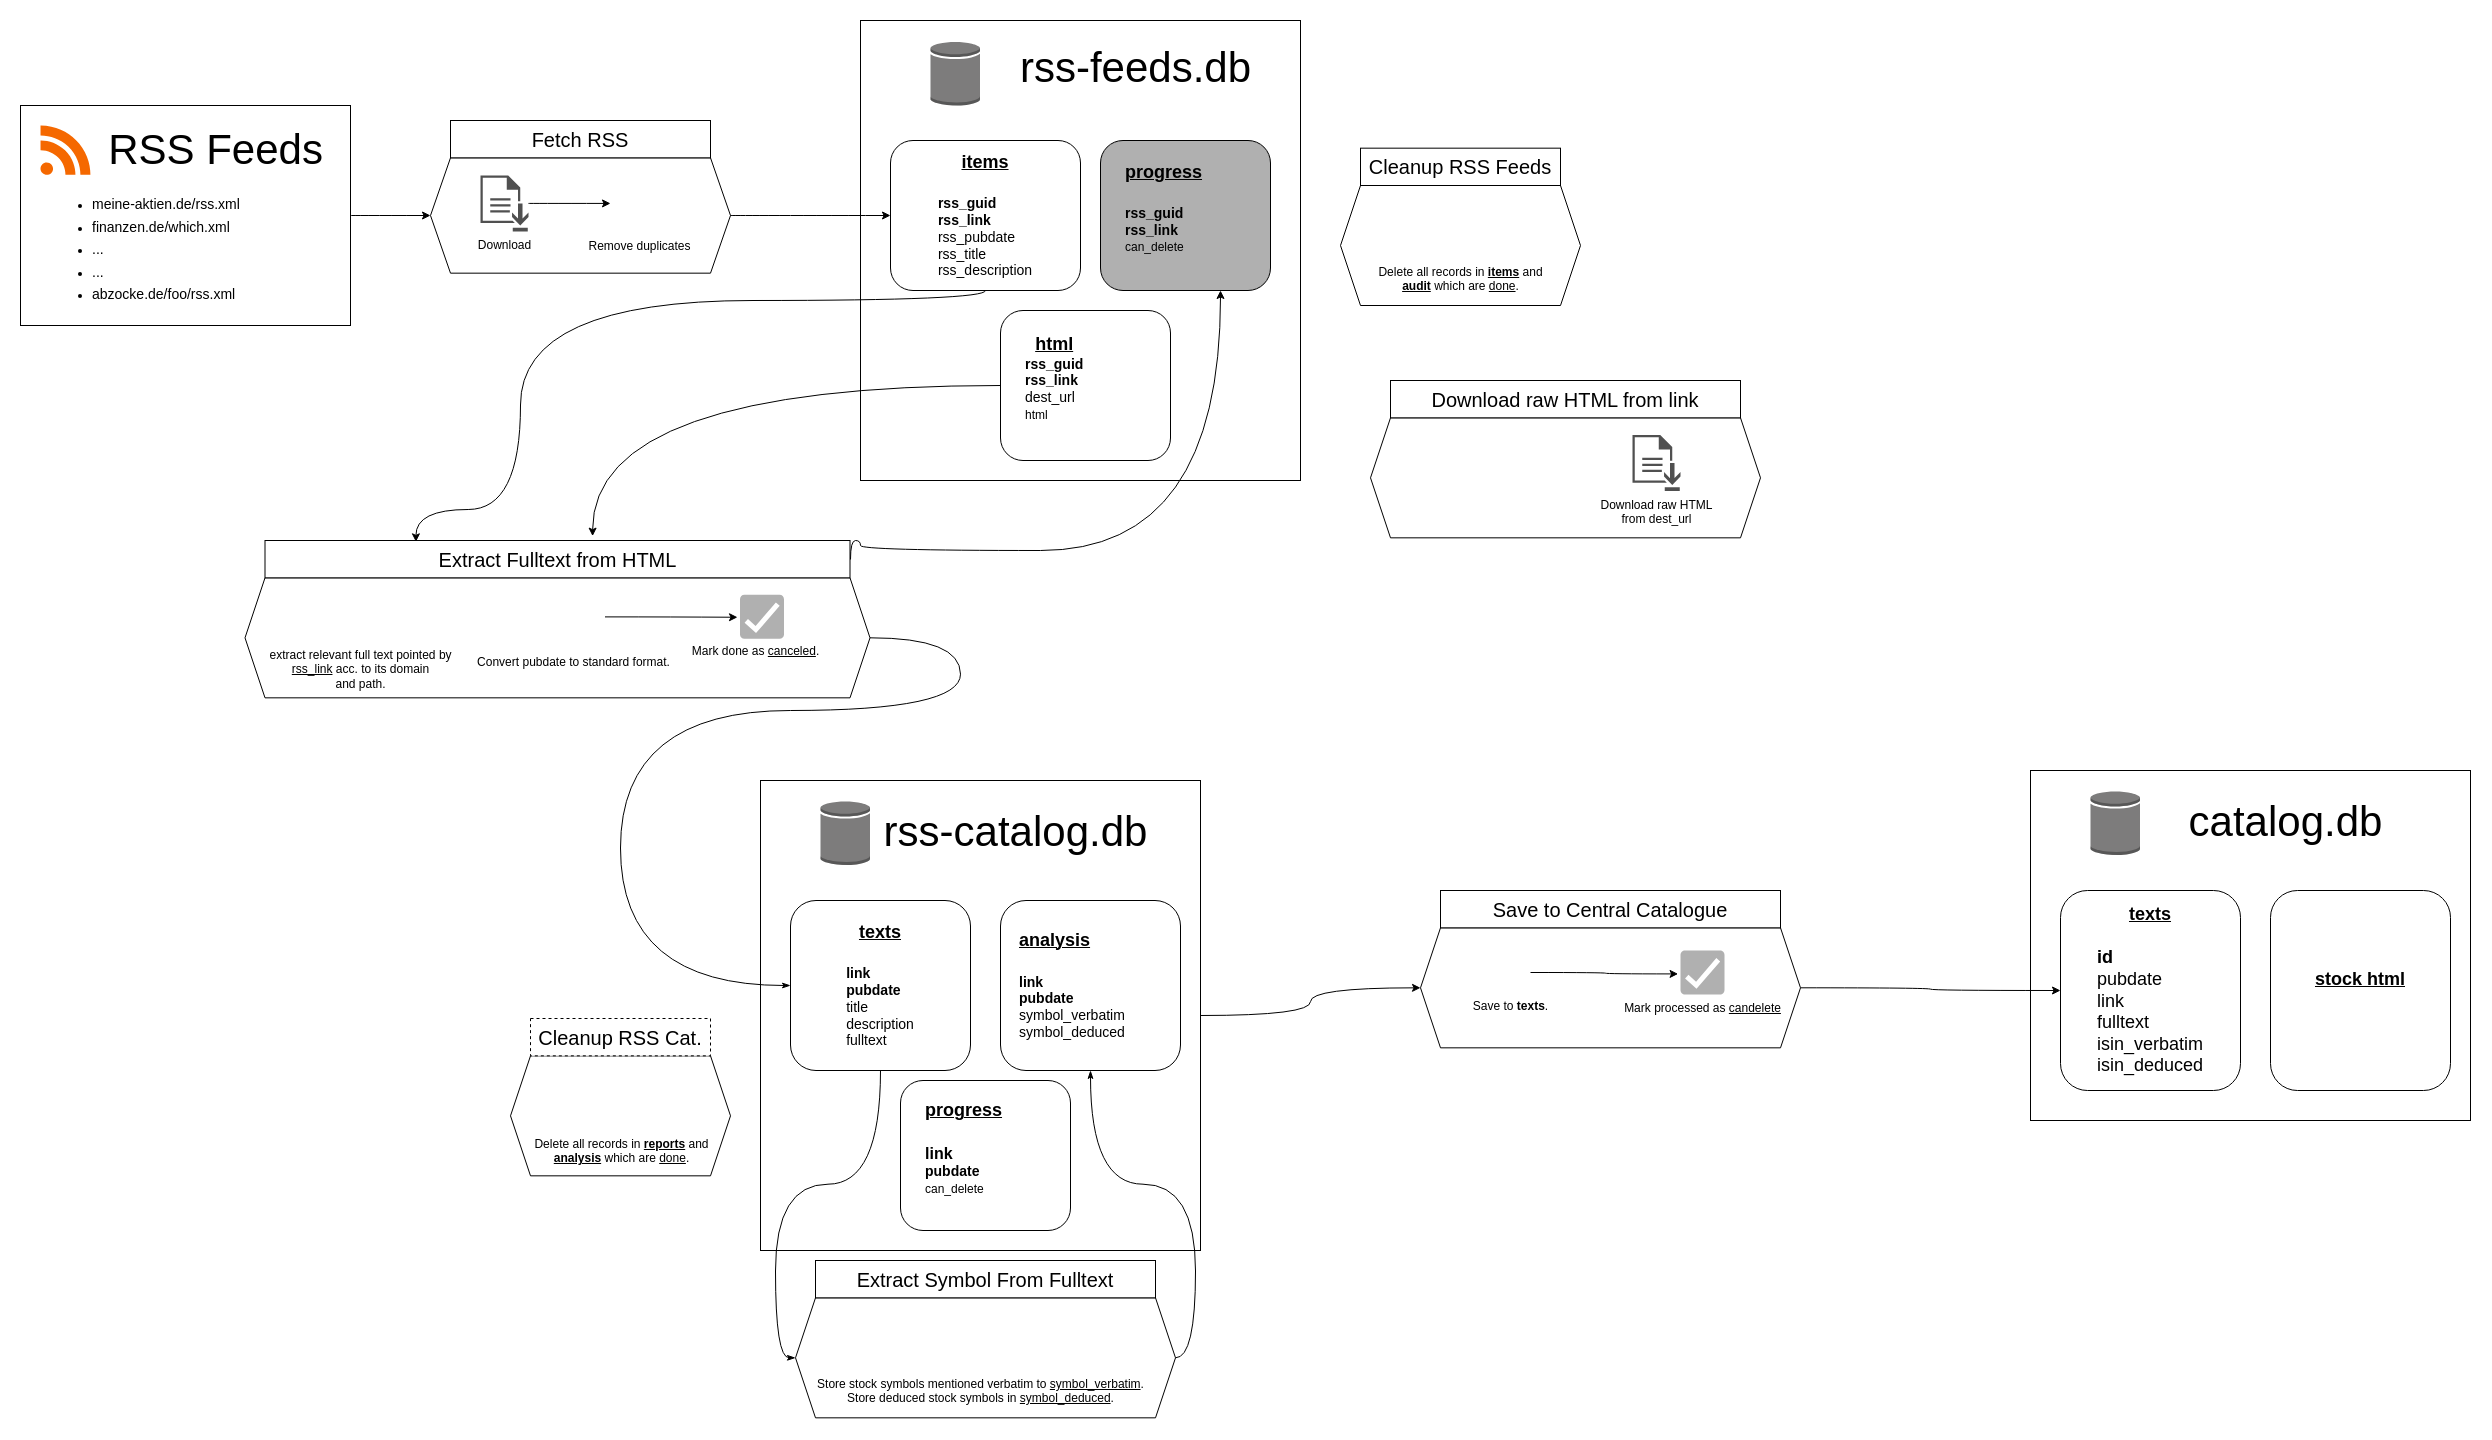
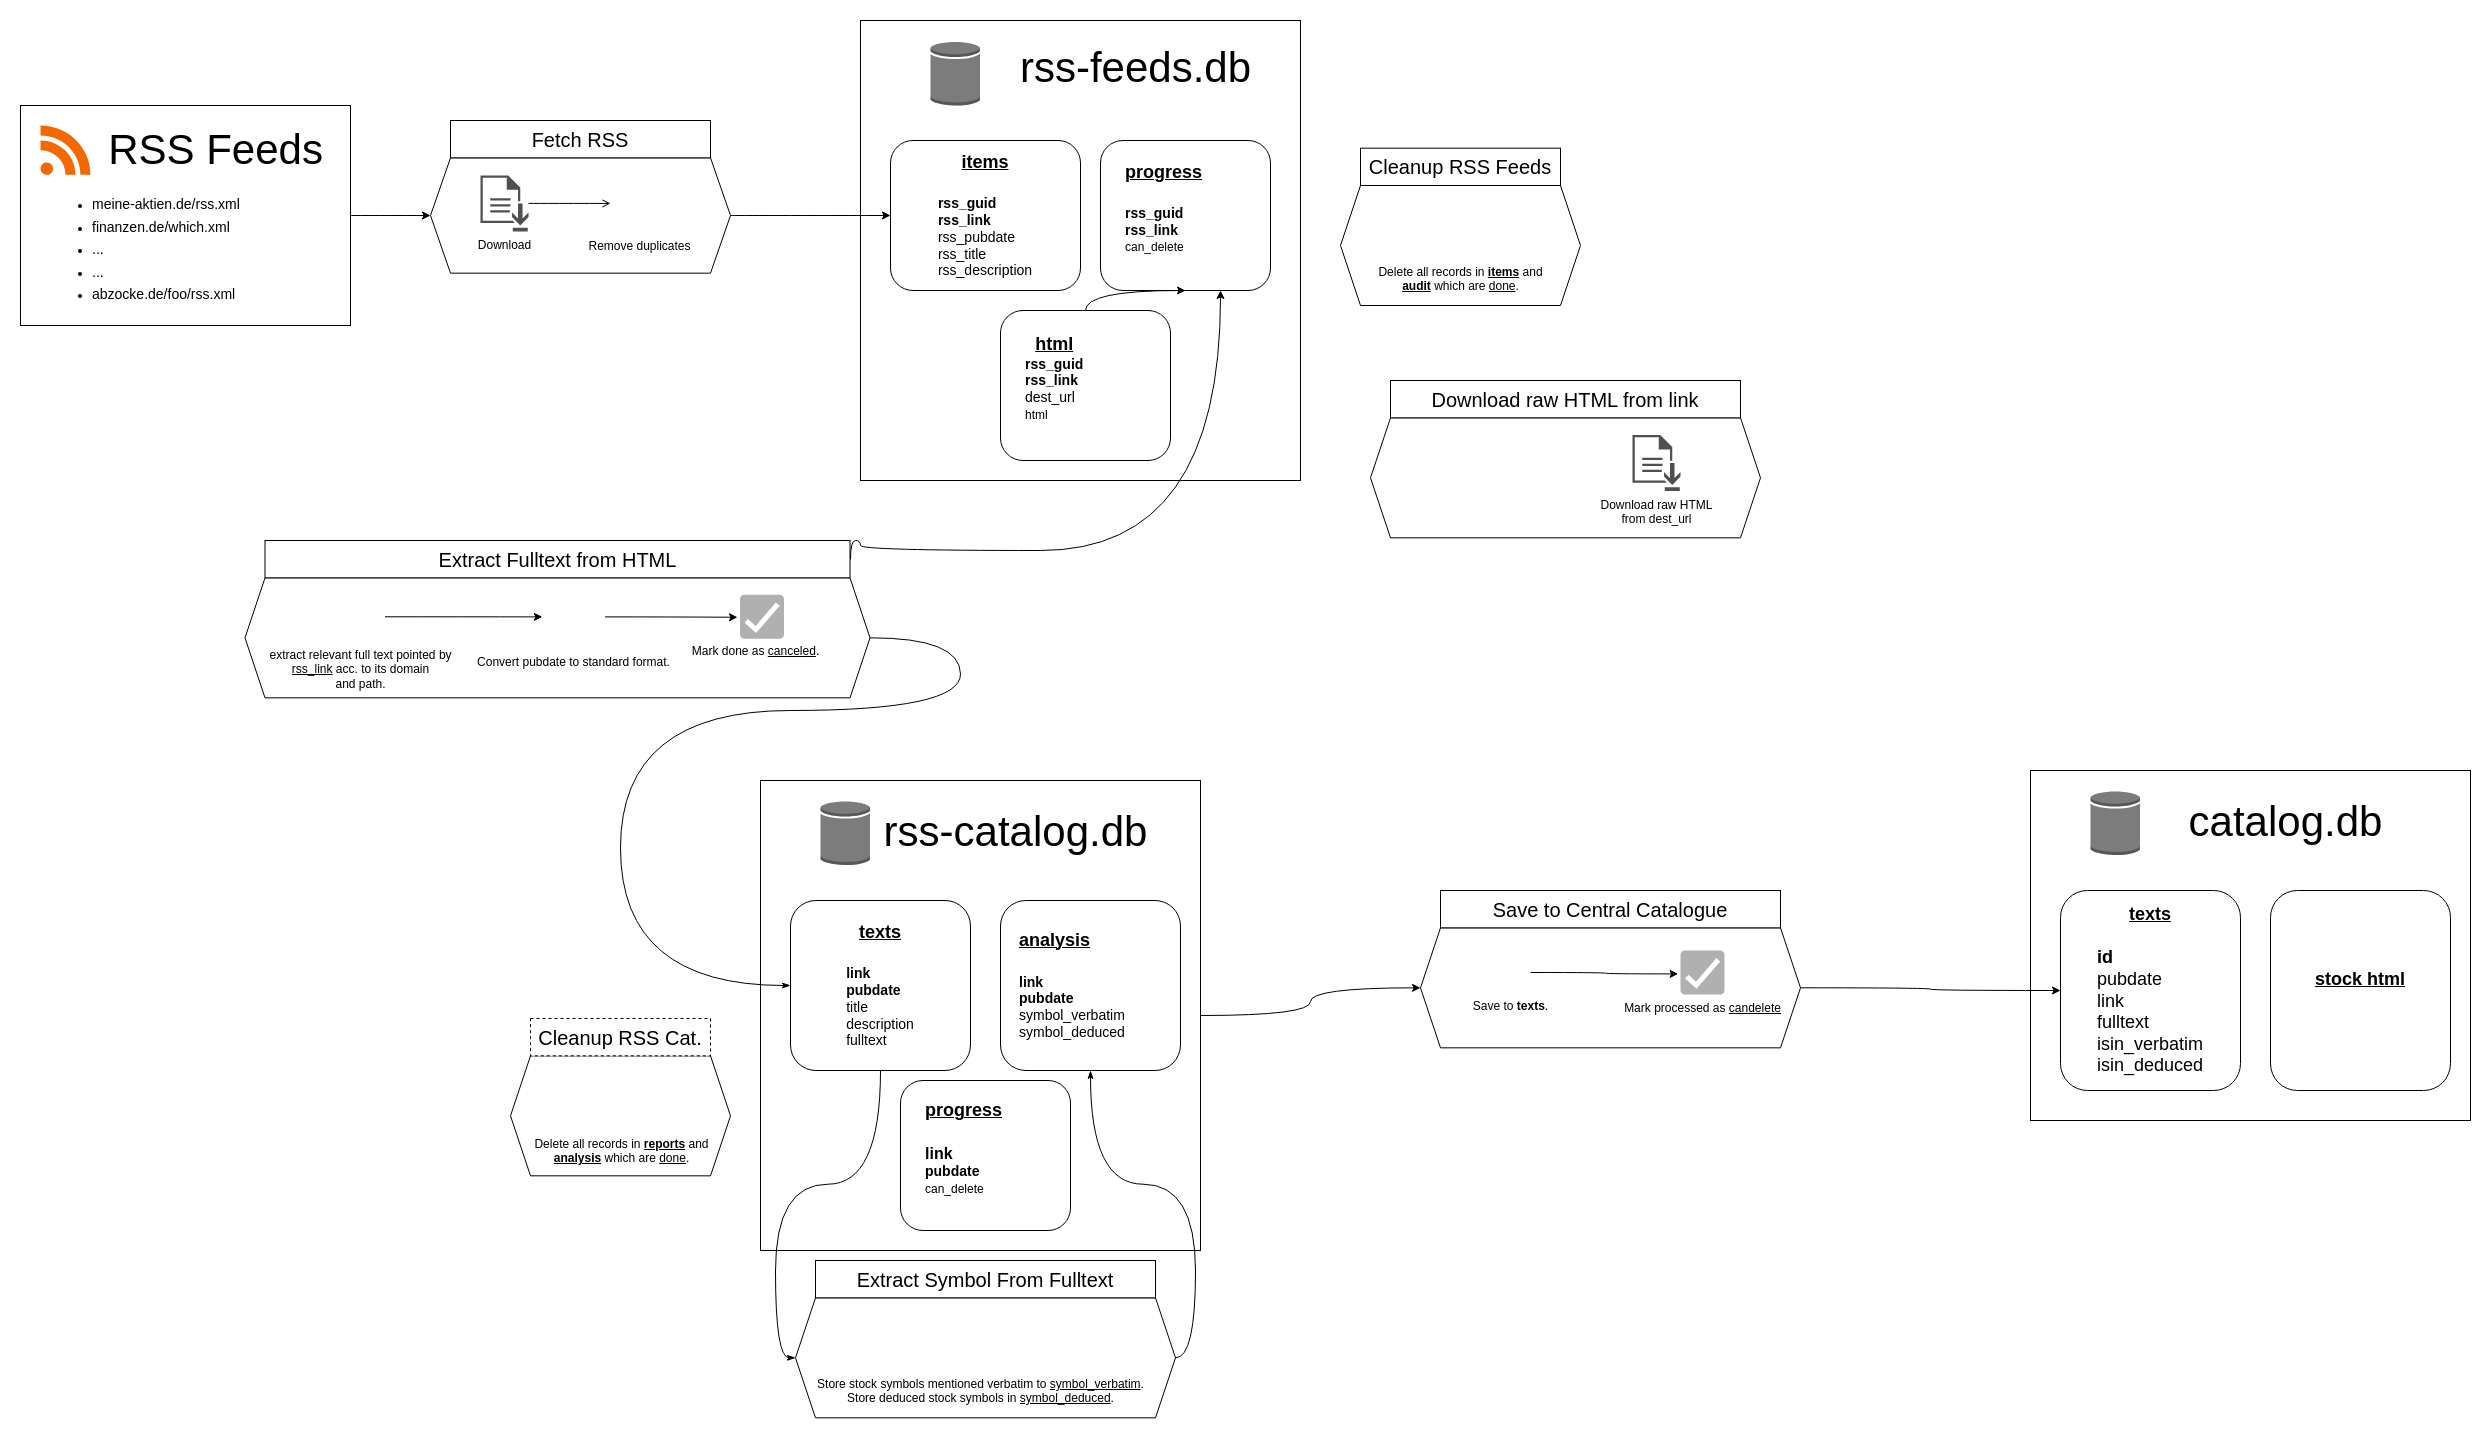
edge "Download" -> "Remove duplicates": arrowhead classic -> open
node "progress rss_guid rss_link can_delete": fillcolor #b0b0b0 -> #ffffff
edge "items rss_guid rss_link rss_pubdate rss_title rss_description" -> "Extract Fulltext from HTML": removed
edge "html rss_guid rss_link dest_url html" -> "Extract Fulltext from HTML": now "html rss_guid rss_link dest_url html" -> "progress rss_guid rss_link can_delete"
edge "extract relevant full text pointed by rss_link acc. to its domain and path." -> "Convert pubdate to standard format.": added
